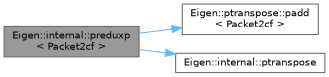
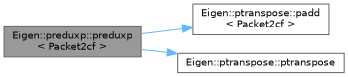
node "Eigen::internal::preduxp < Packet2cf >": label "Eigen::internal::preduxp < Packet2cf >" -> "Eigen::preduxp::preduxp < Packet2cf >"
node "Eigen::internal::ptranspose": label "Eigen::internal::ptranspose" -> "Eigen::ptranspose::ptranspose"
